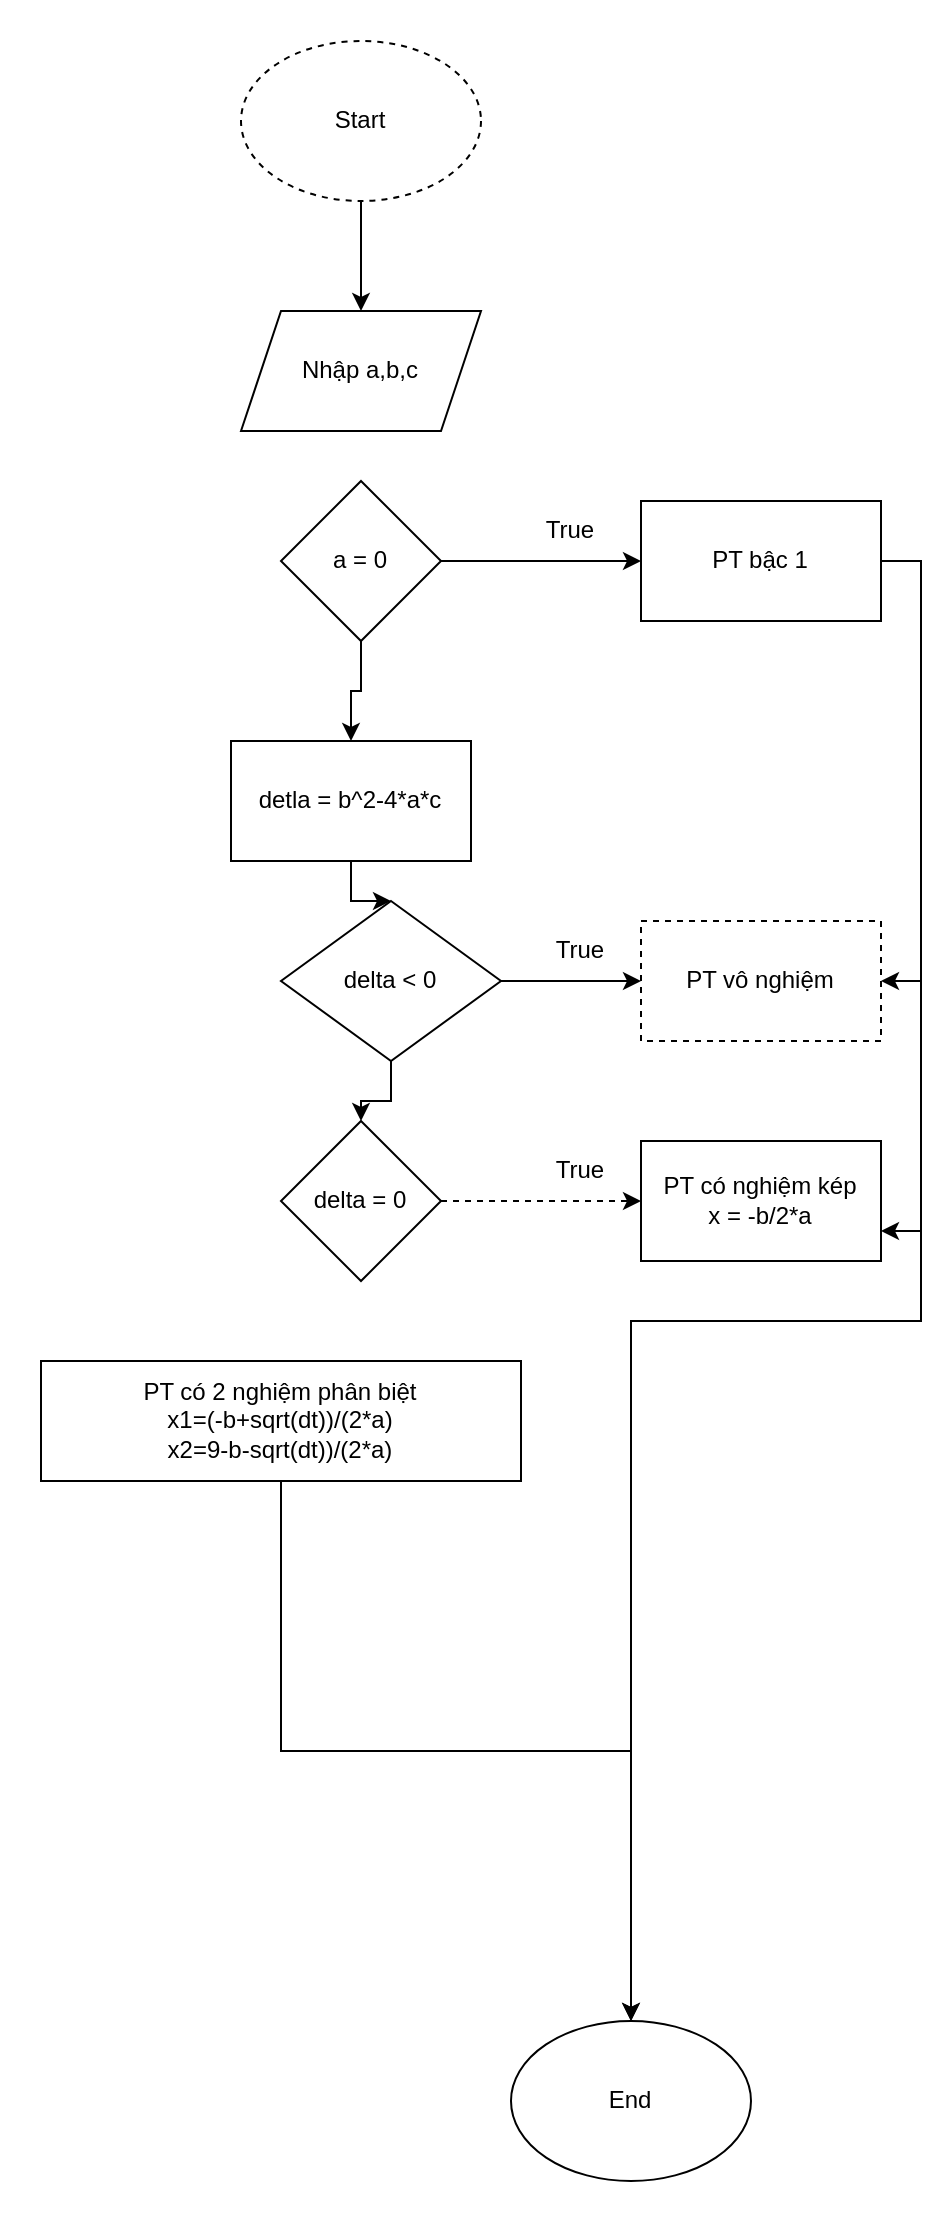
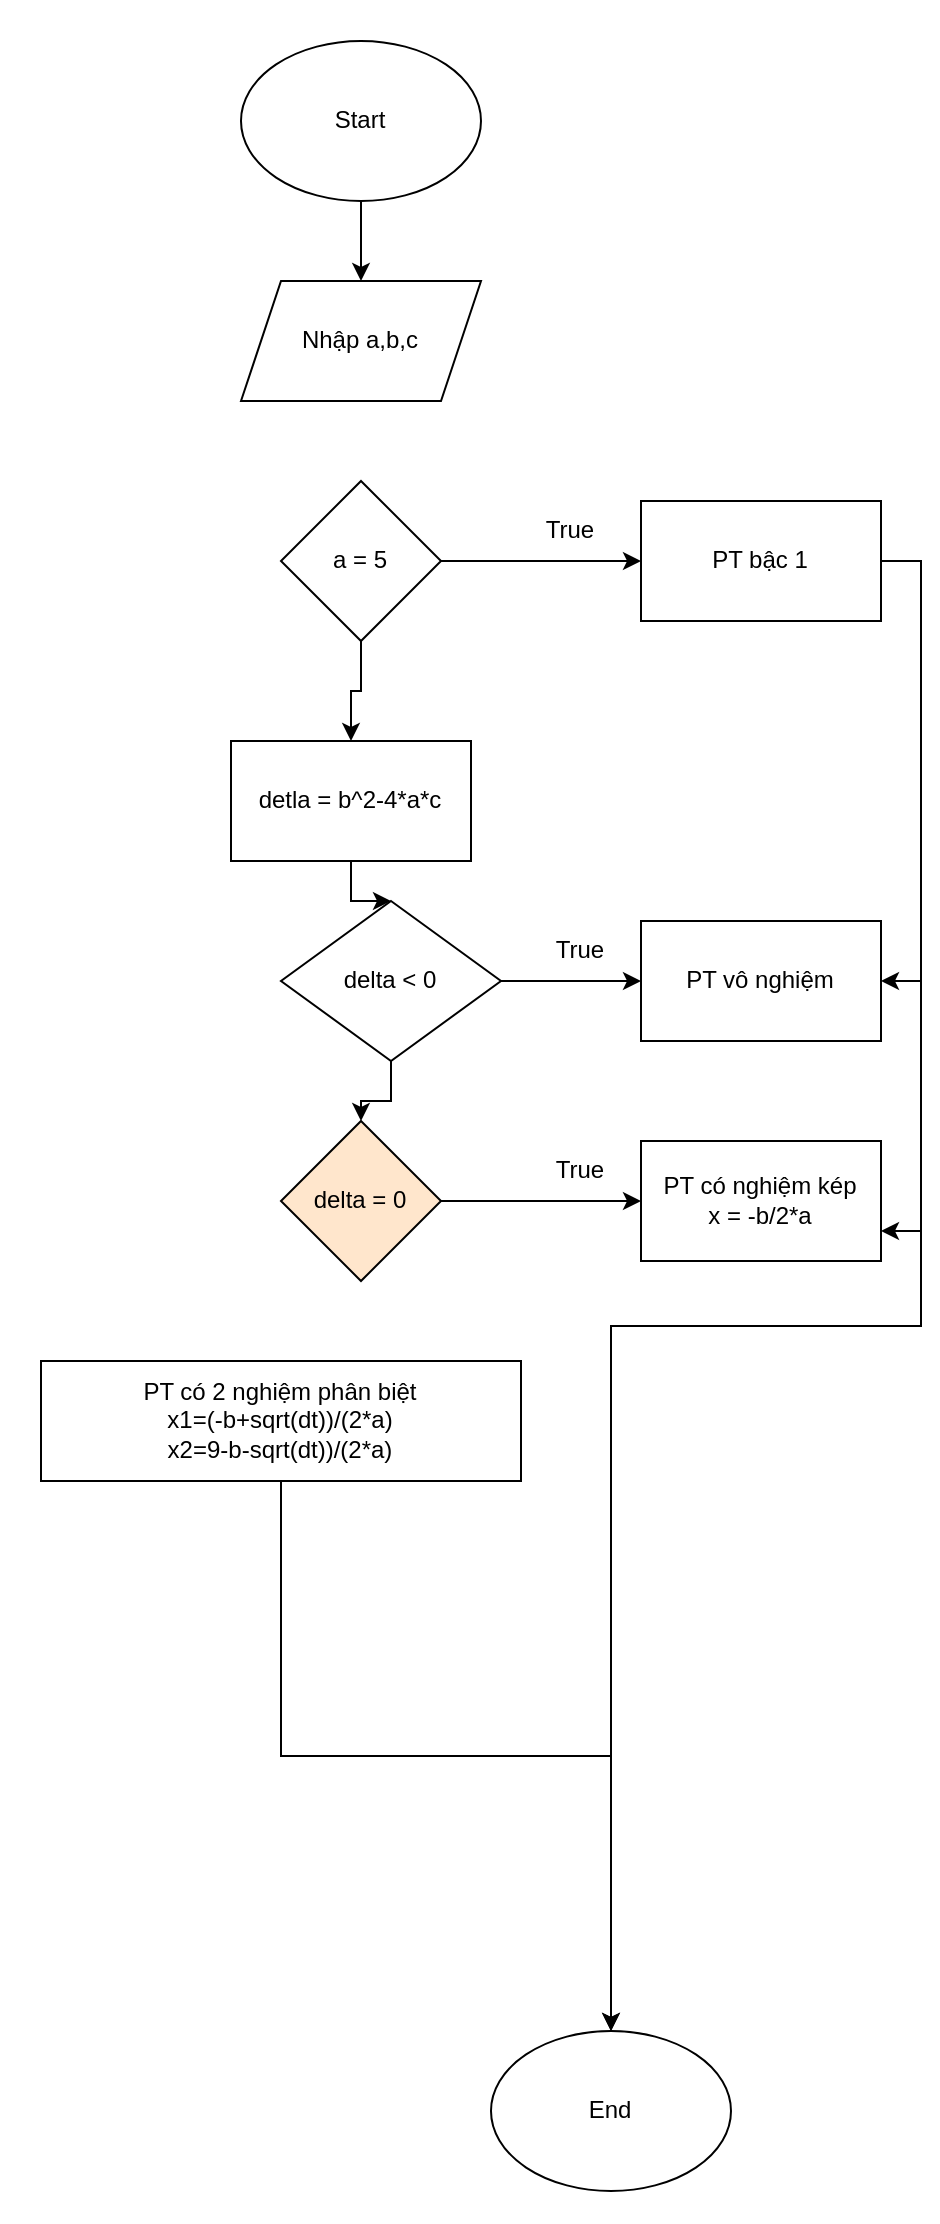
node "Start": style dashed -> solid
node "Nhập a,b,c": moved (361, 371) -> (361, 341)
node "a = 0": label "a = 0" -> "a = 5"
node "PT vô nghiệm": style dashed -> solid
node "delta = 0": fillcolor #ffffff -> #ffe6cc
edge "delta = 0" -> "PT có nghiệm kép x = -b/2*a": style dashed -> solid
node "End": moved (631, 2101) -> (611, 2111)
